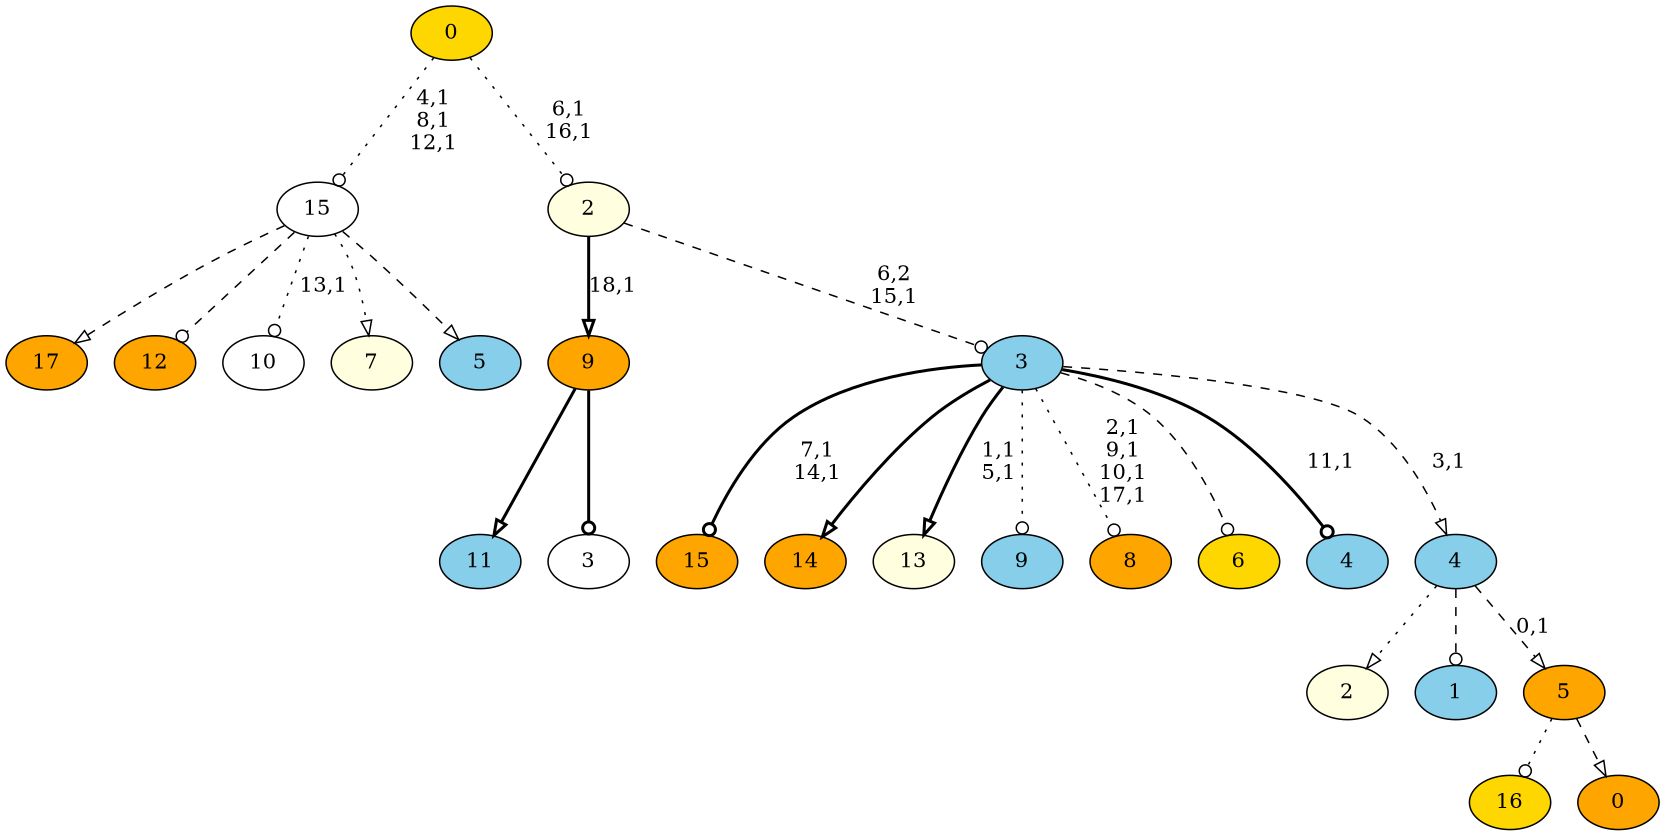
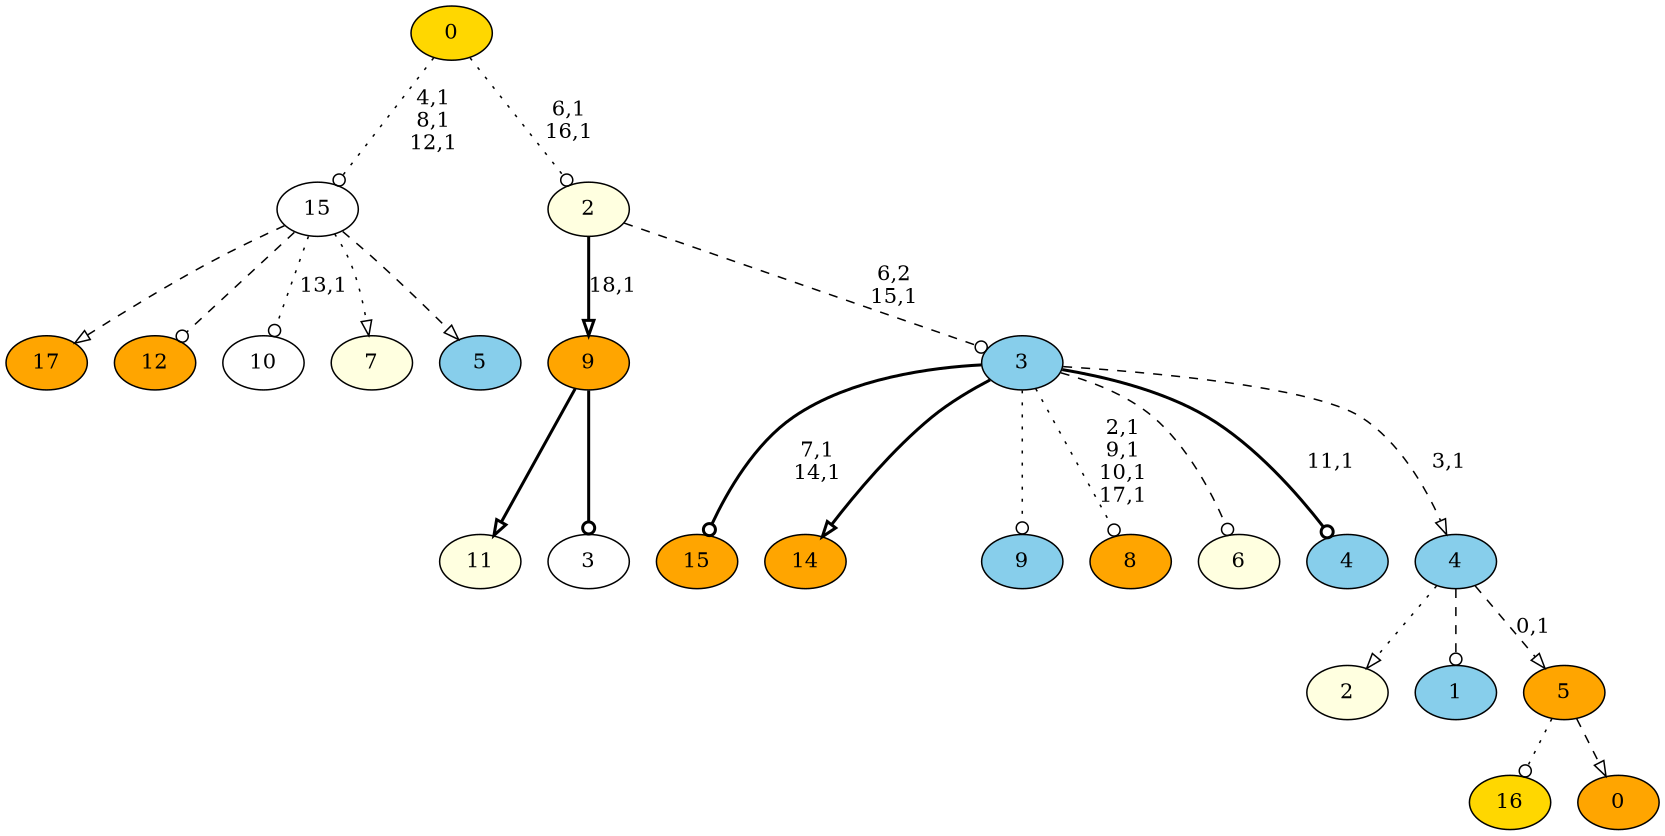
node "11": fillcolor skyblue -> lightyellow
node "13": removed
node "6": fillcolor gold -> lightyellow
